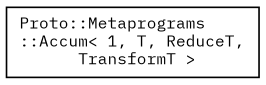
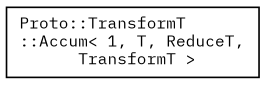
node "Proto::Metaprograms ::Accum< 1, T, ReduceT, TransformT >": label "Proto::Metaprograms ::Accum< 1, T, ReduceT, TransformT >" -> "Proto::TransformT ::Accum< 1, T, ReduceT, TransformT >"
